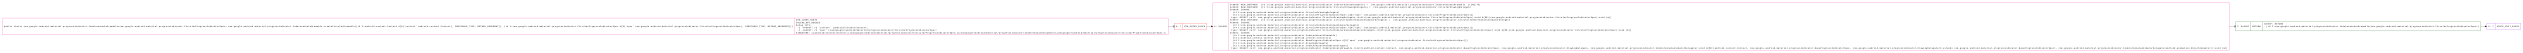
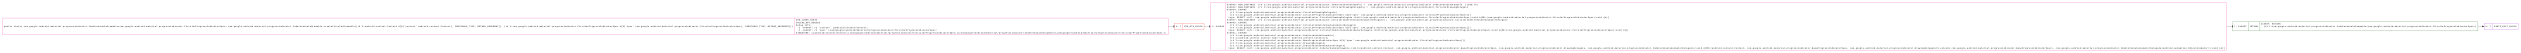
node "4: ?": text "MTH_ENTER_BLOCK" -> "MTH_MTH_BLOCK"
edge "4: ?" -> "6: 0x0000": arrowhead normal -> tee
